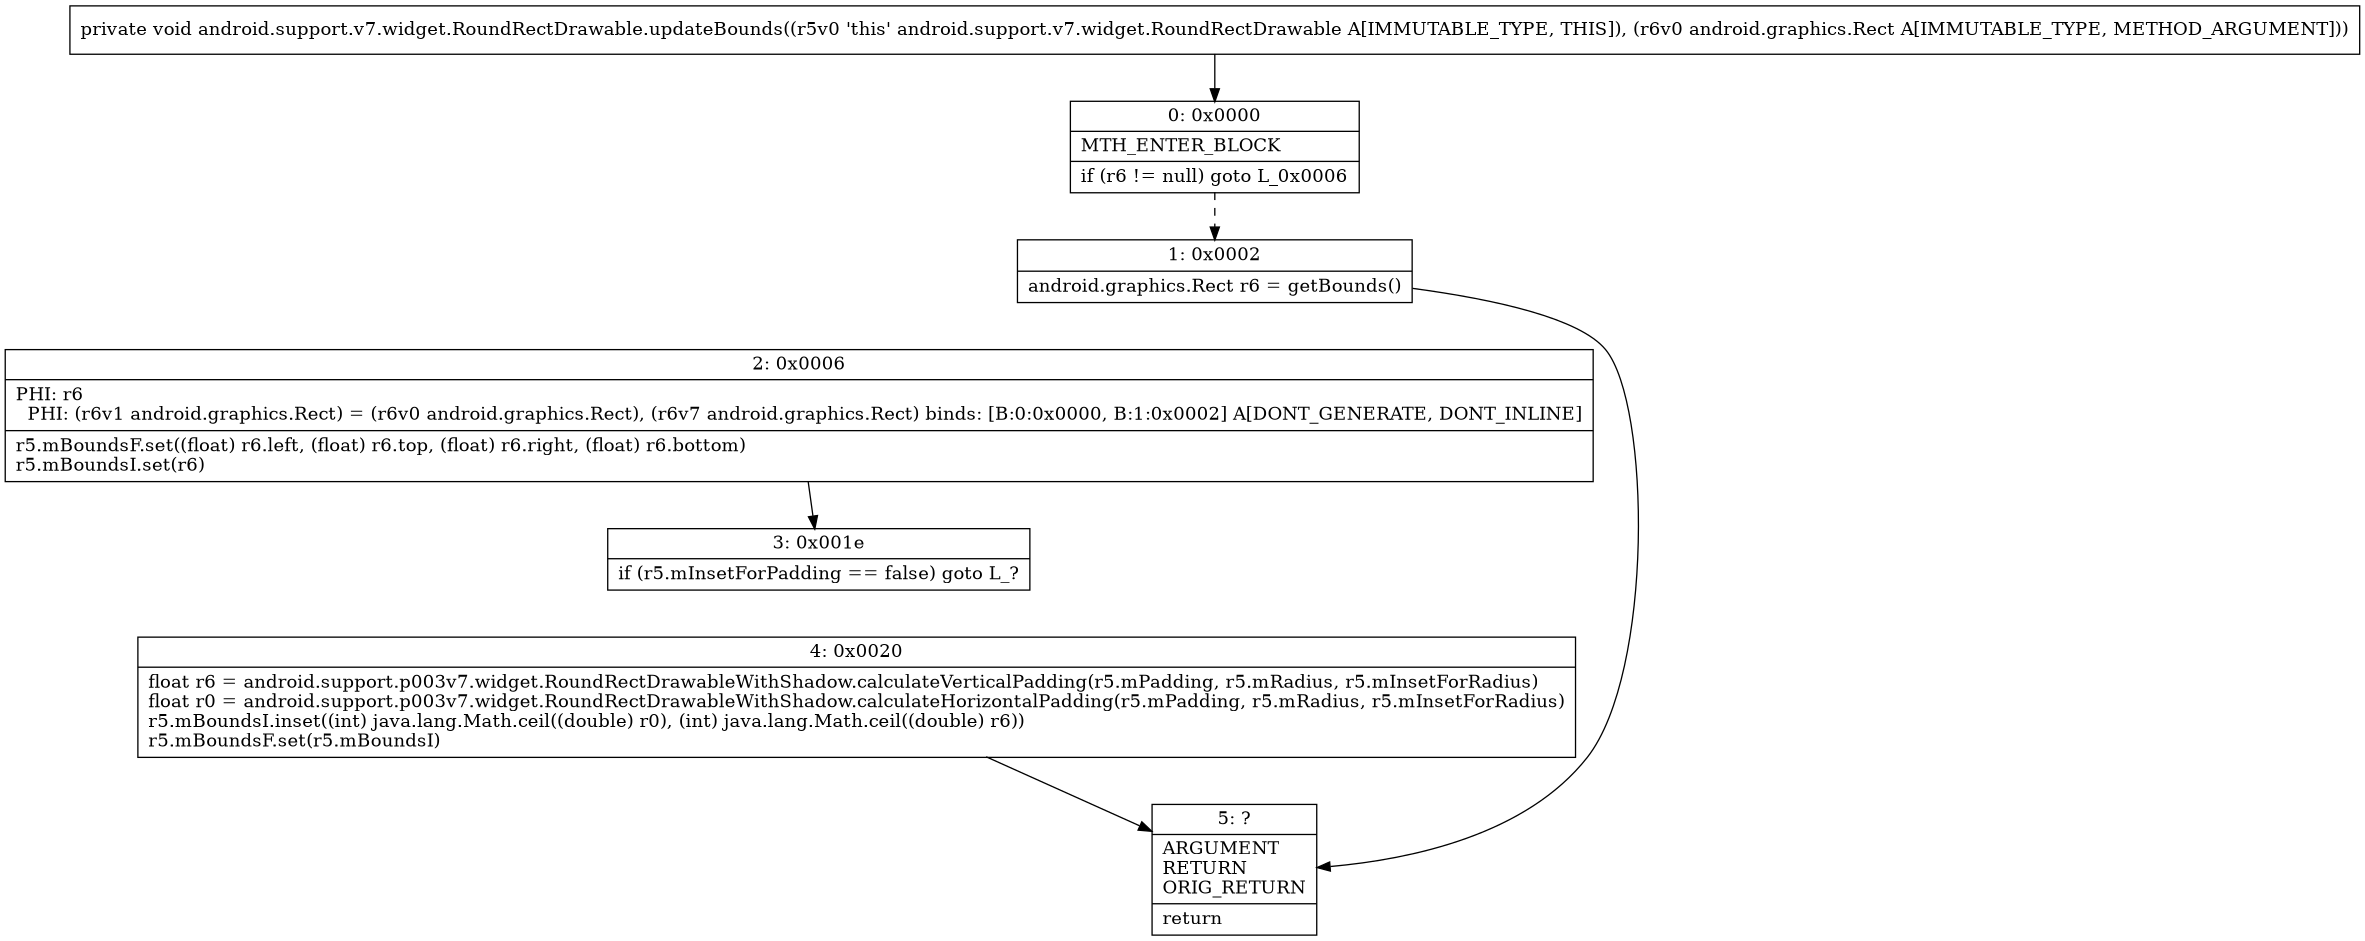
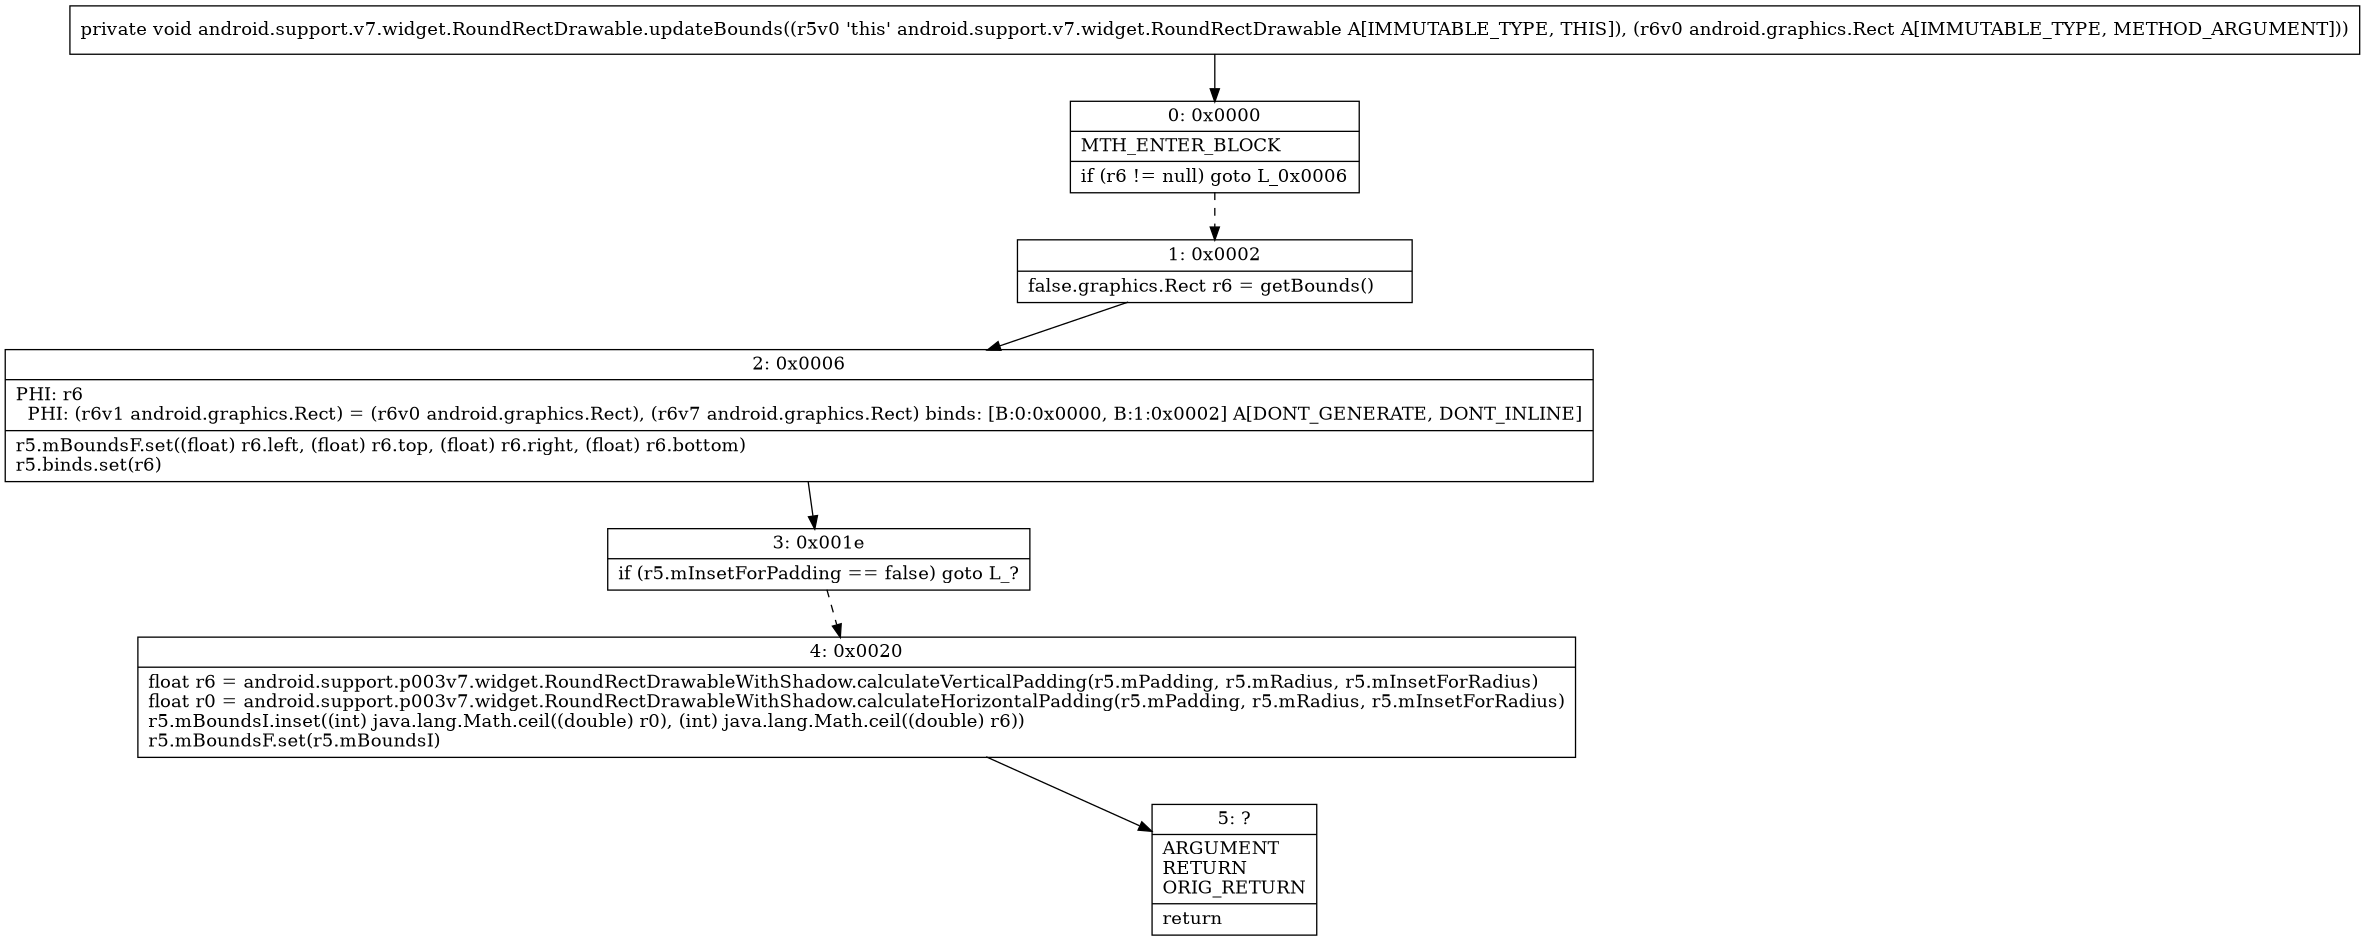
node "1: 0x0002": text "android.graphics.Rect r6 = getBounds()" -> "false.graphics.Rect r6 = getBounds()"
node "2: 0x0006": text "r5.mBoundsI.set(r6)" -> "r5.binds.set(r6)"
edge "1: 0x0002" -> "5: ?": now "1: 0x0002" -> "2: 0x0006"
edge "3: 0x001e" -> "4: 0x0020": added
